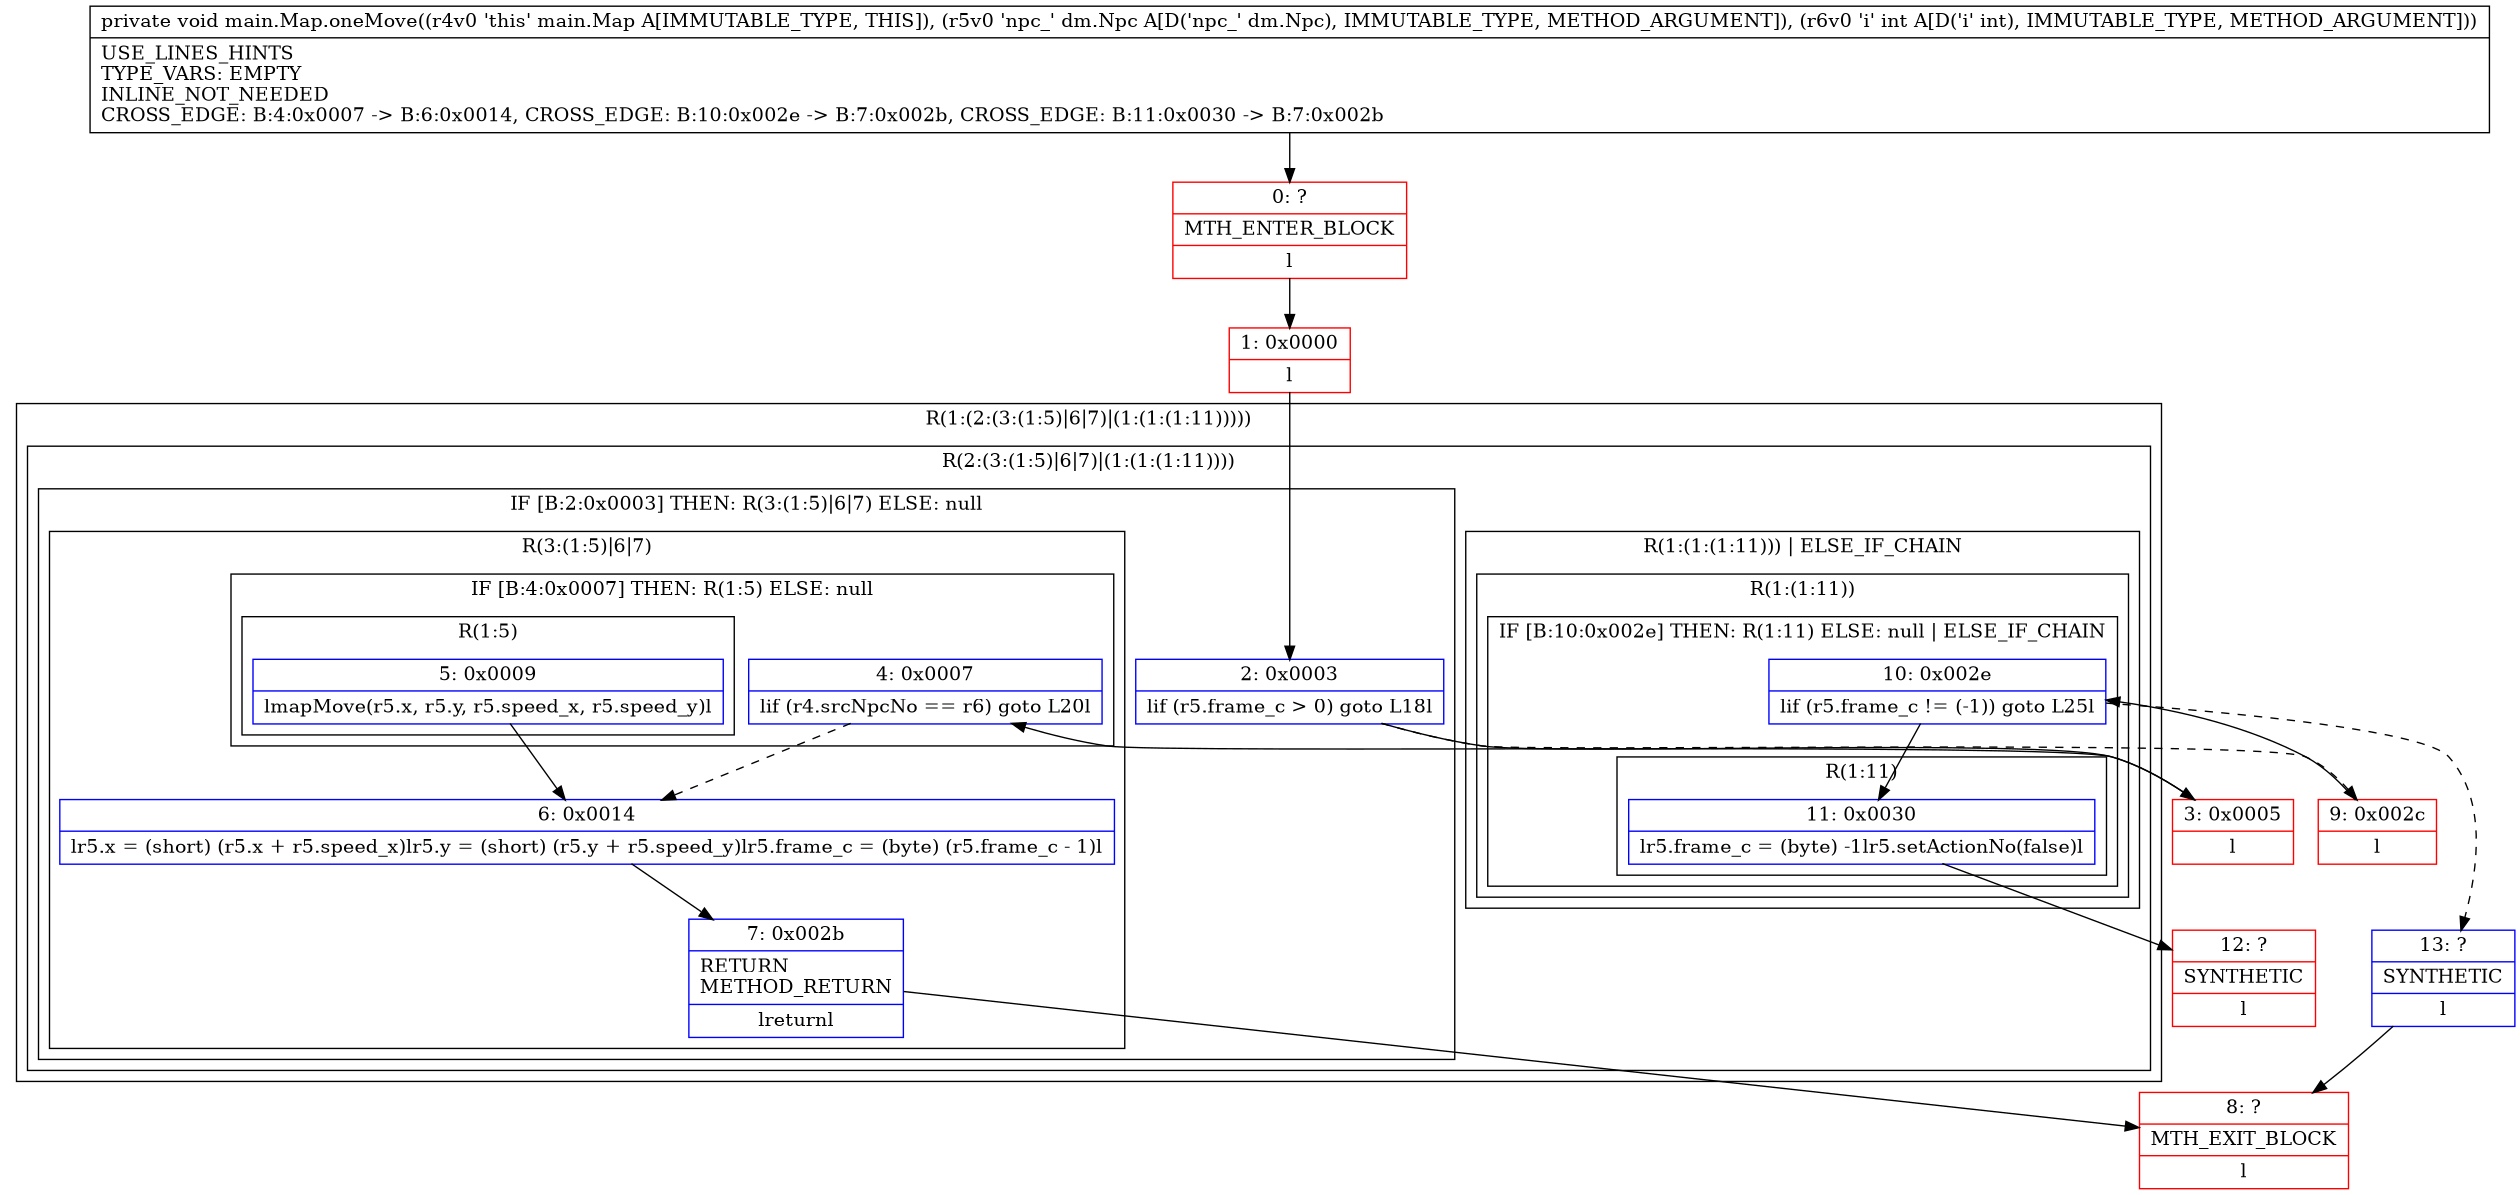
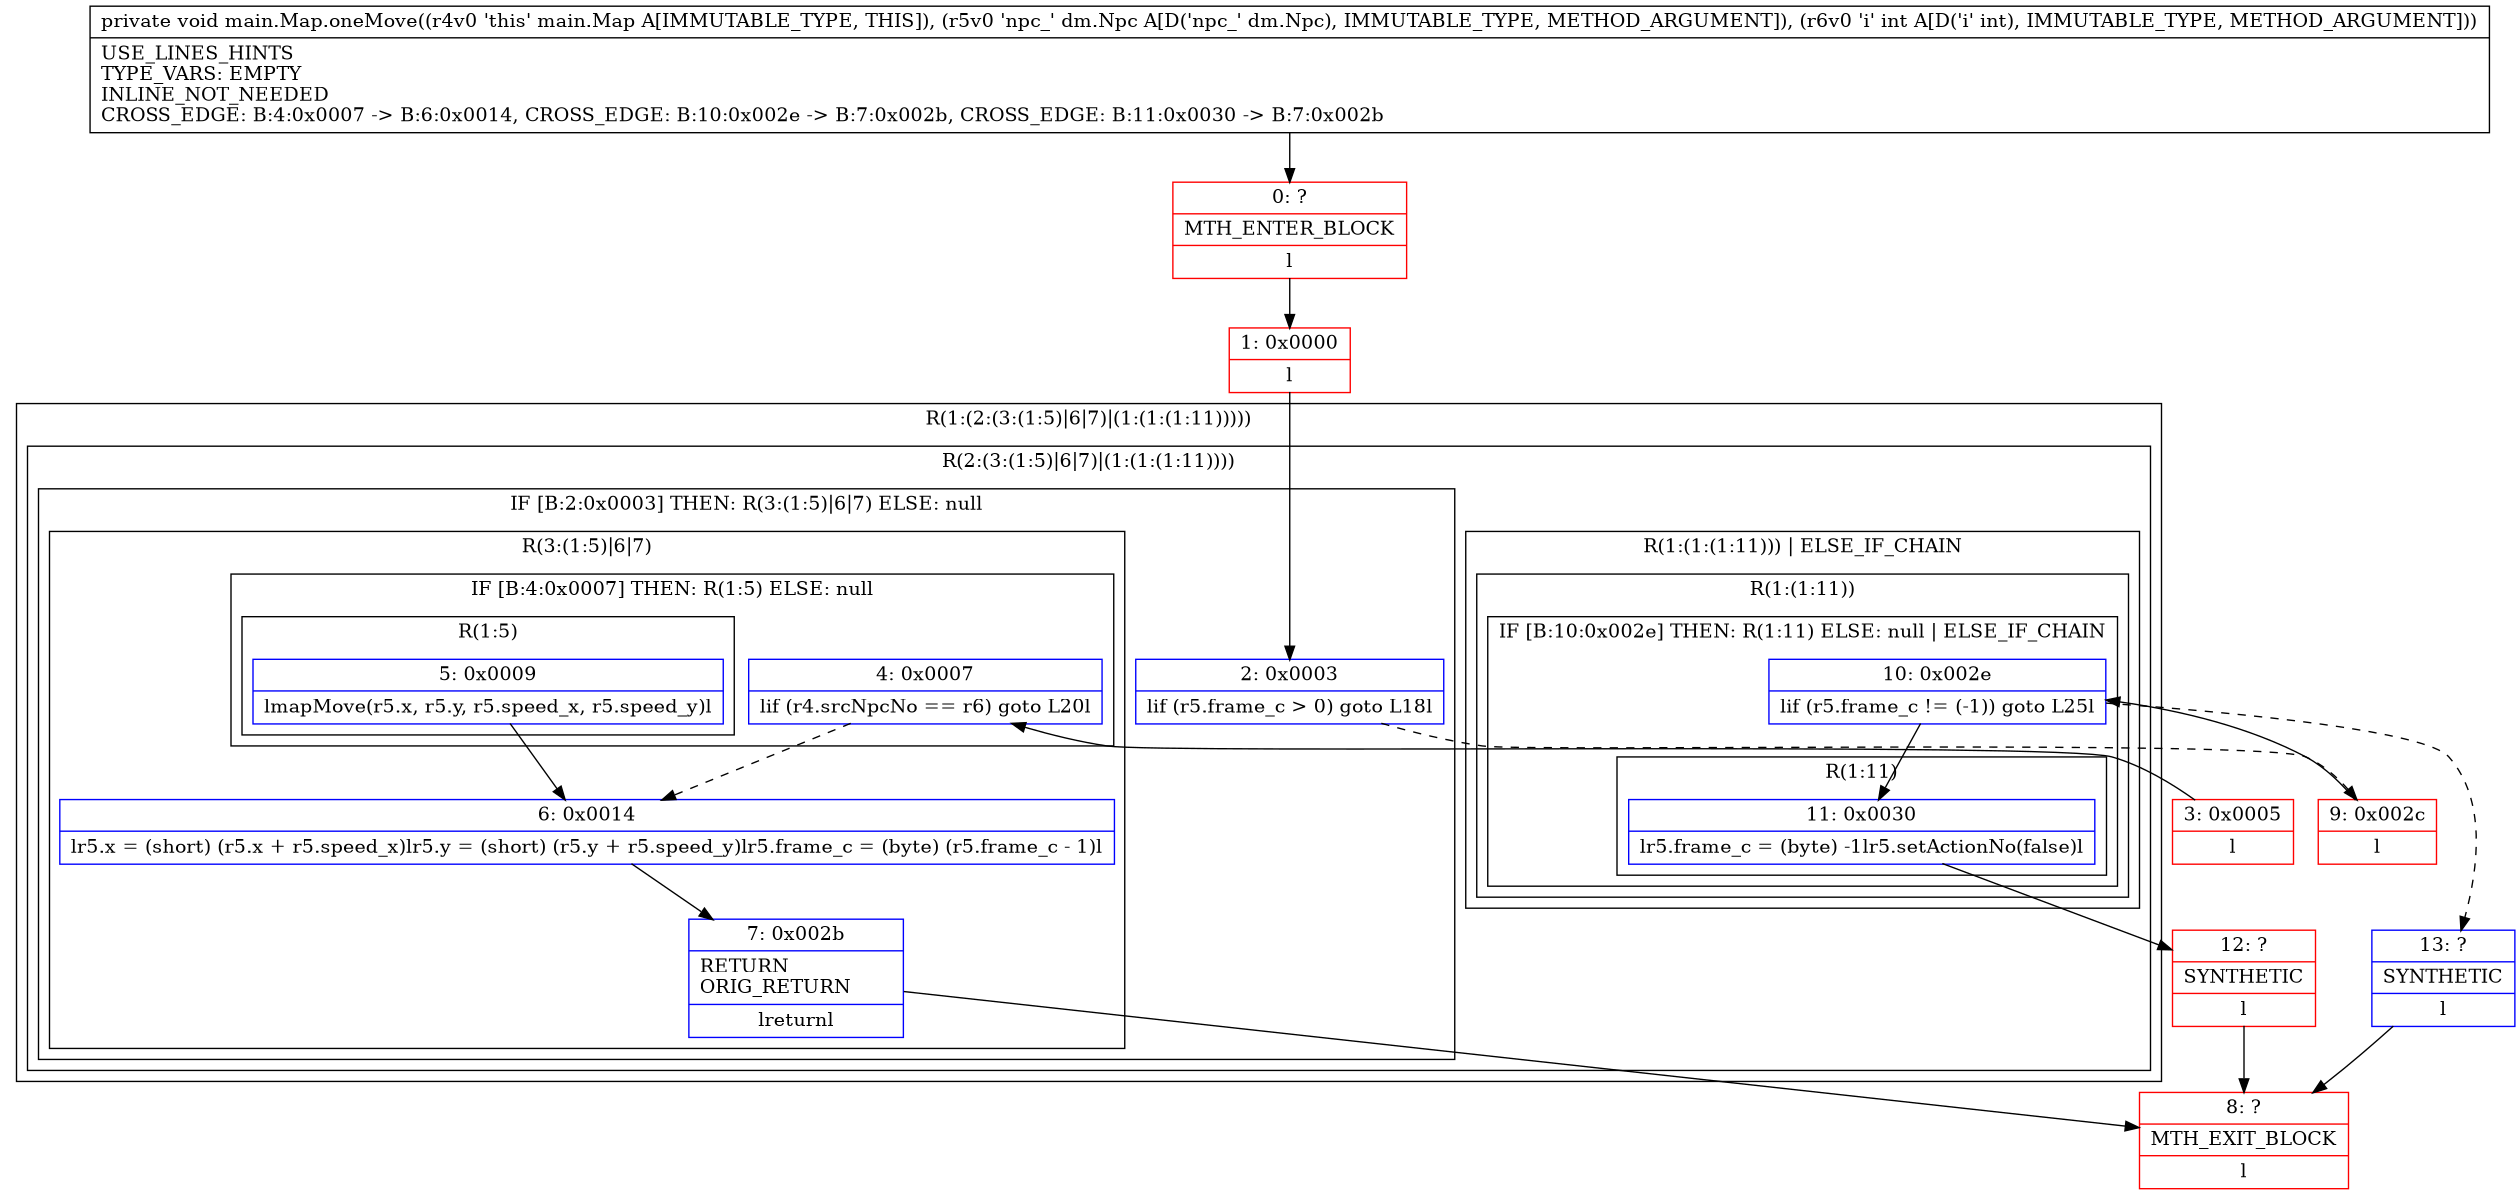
edge "2: 0x0003" -> "3: 0x0005": removed
node "7: 0x002b": text "METHOD_RETURN" -> "ORIG_RETURN"
edge "12: ?" -> "8: ?": added
